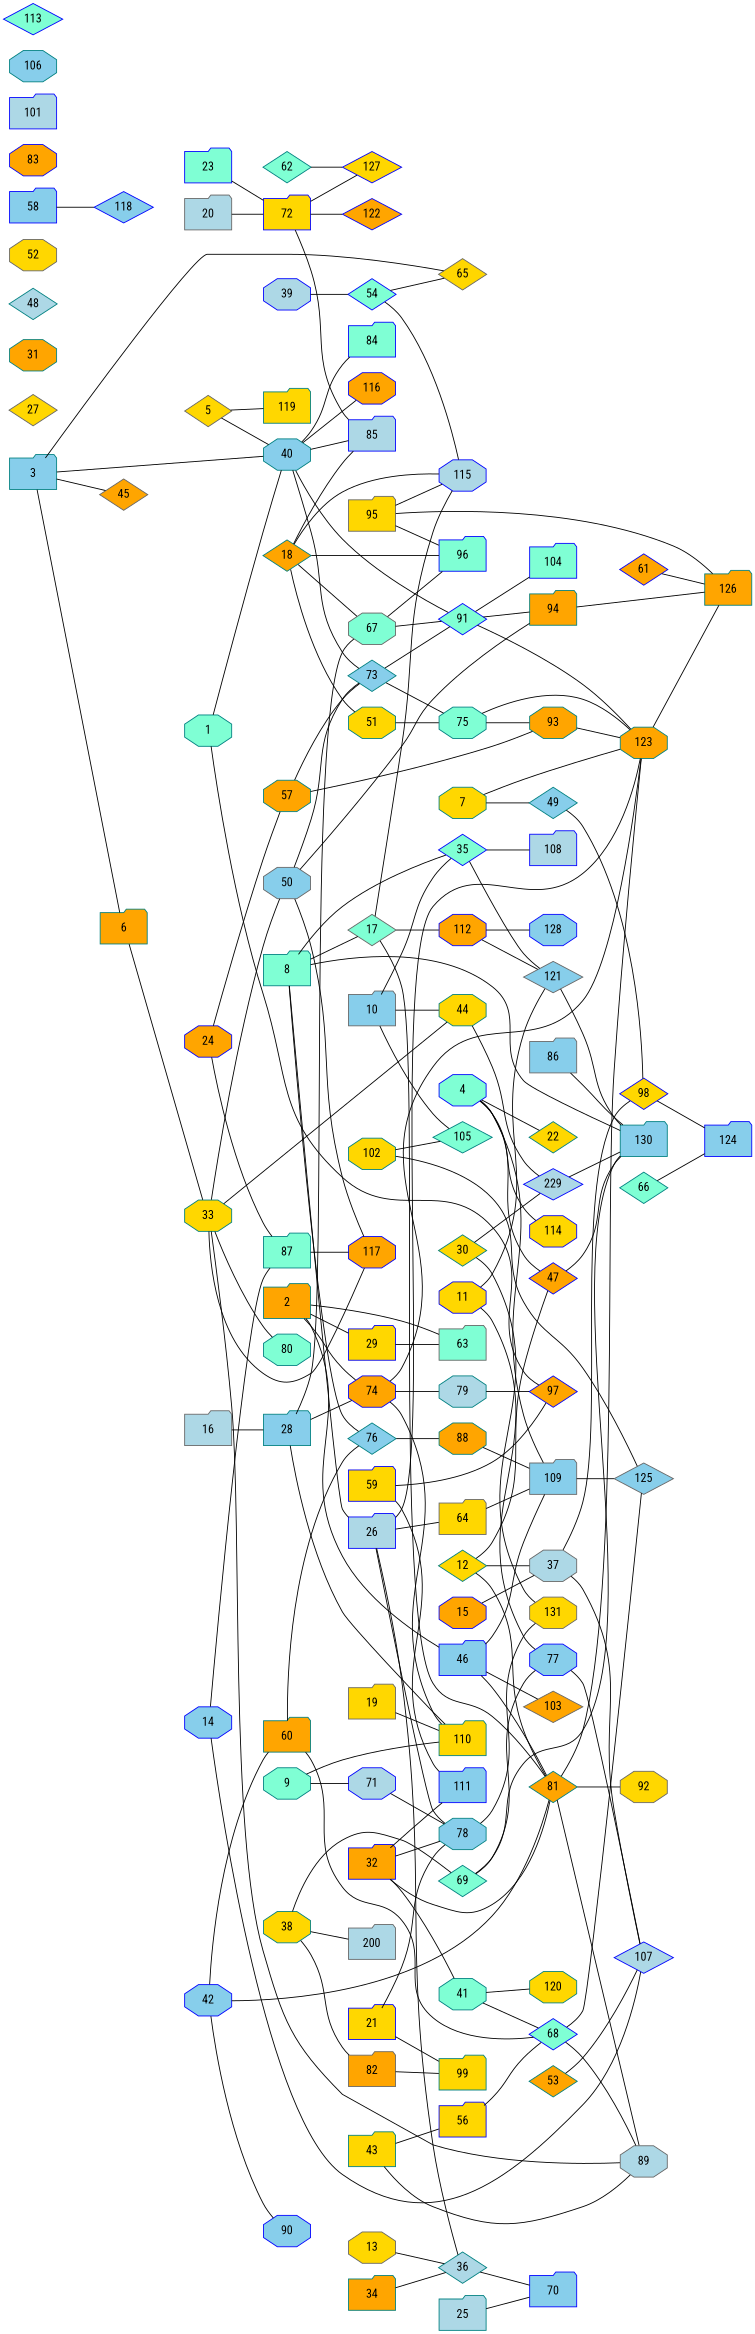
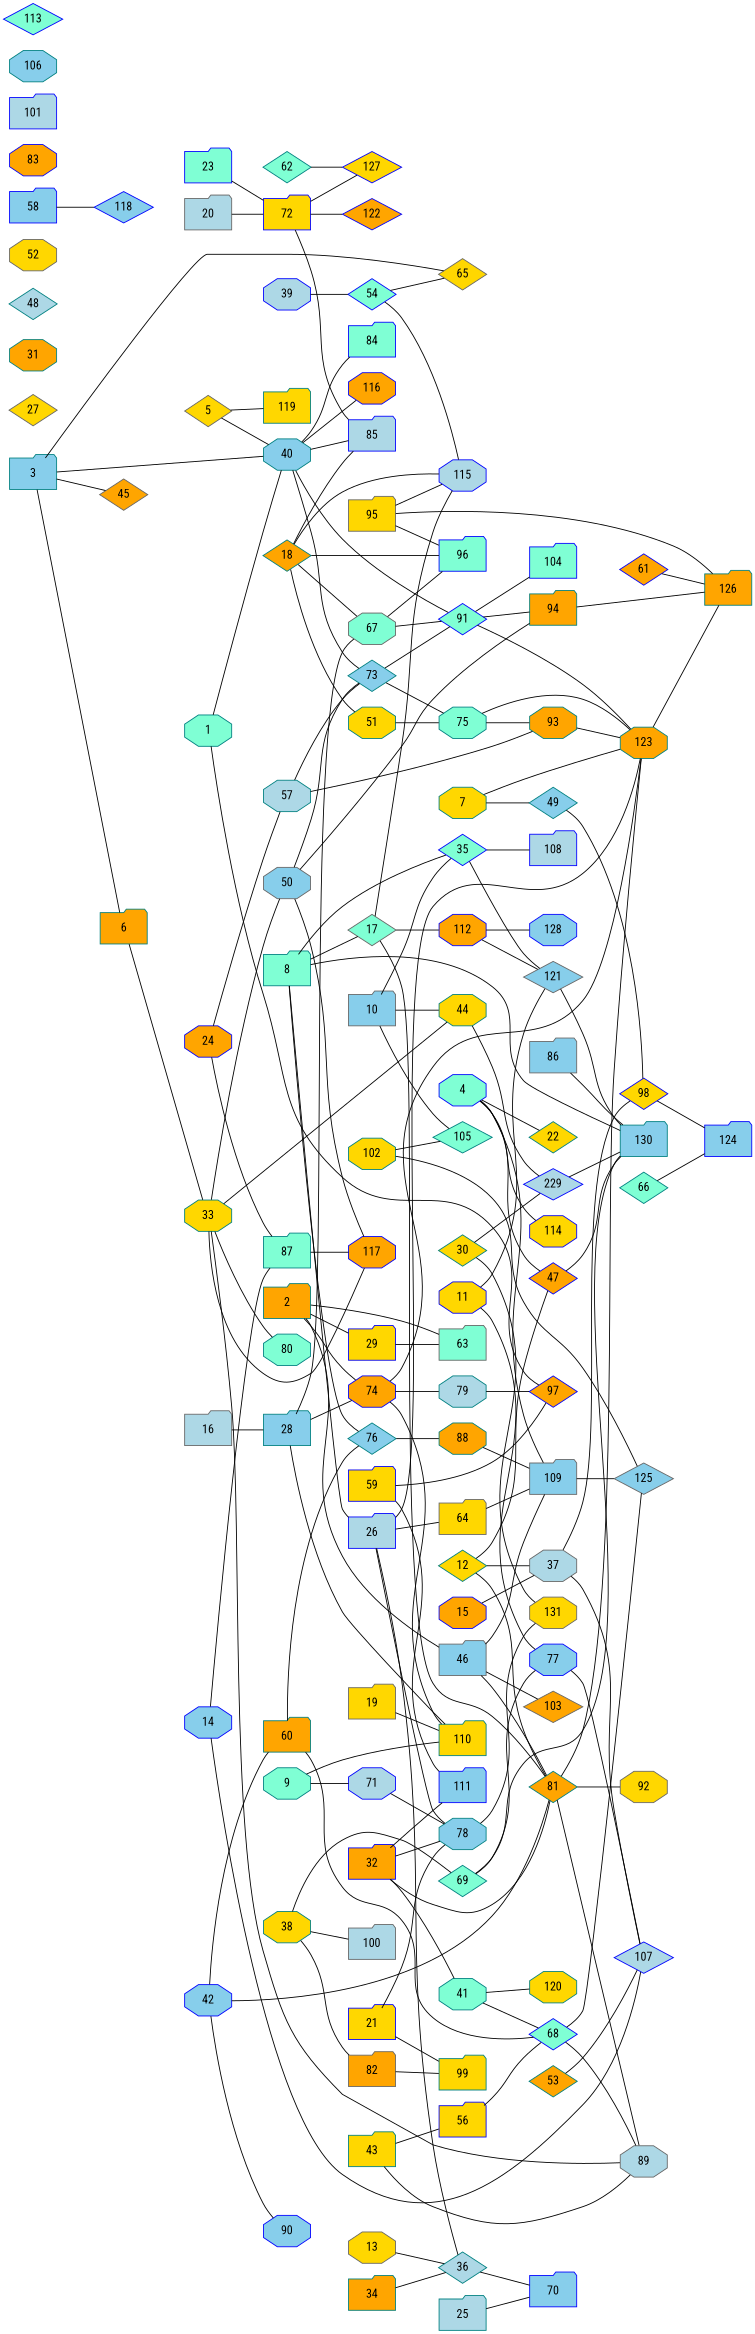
node "57": fillcolor orange -> lightblue
node "46": color blue -> gray40
node "200": label "200" -> "100"
